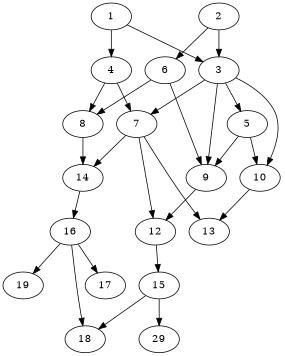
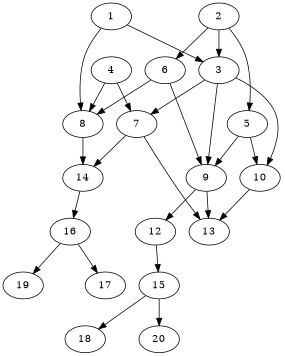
edge "1" -> "4": now "1" -> "8"
edge "3" -> "5": now "2" -> "5"
edge "7" -> "12": removed
edge "9" -> "13": added
edge "16" -> "18": removed
node "29": label "29" -> "20"
